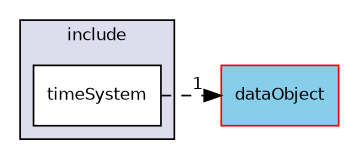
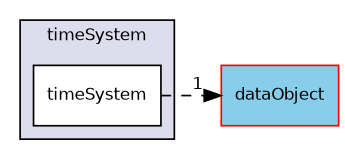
cluster "include": label "include" -> "timeSystem"
